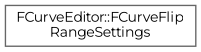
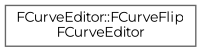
node "FCurveEditor::FCurveFlip RangeSettings": label "FCurveEditor::FCurveFlip RangeSettings" -> "FCurveEditor::FCurveFlip FCurveEditor"
